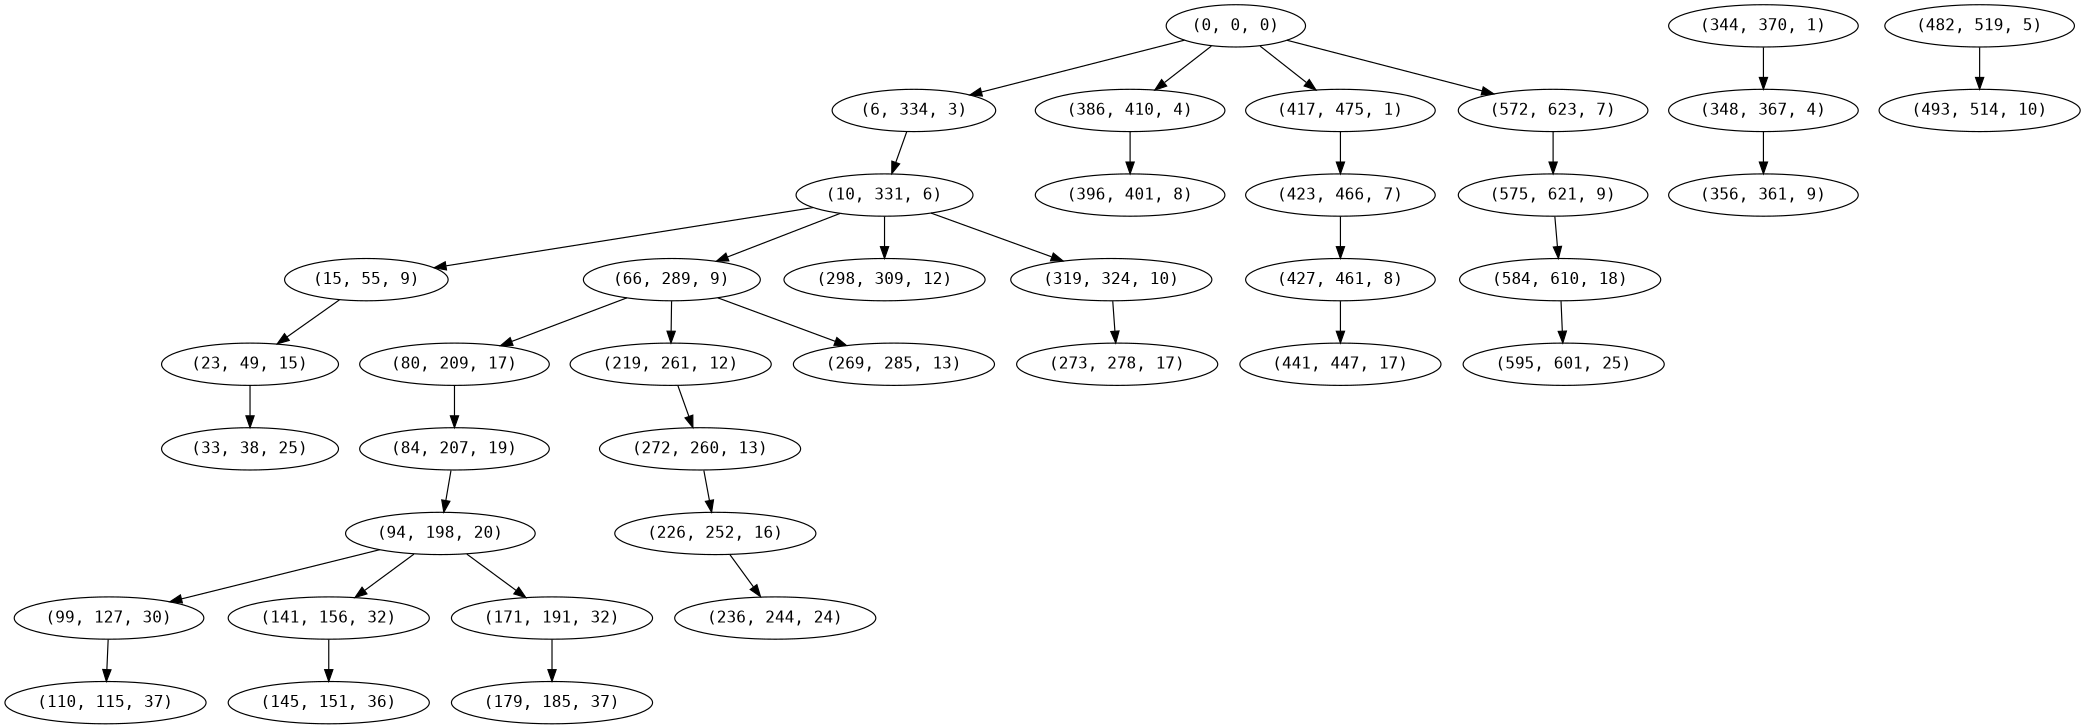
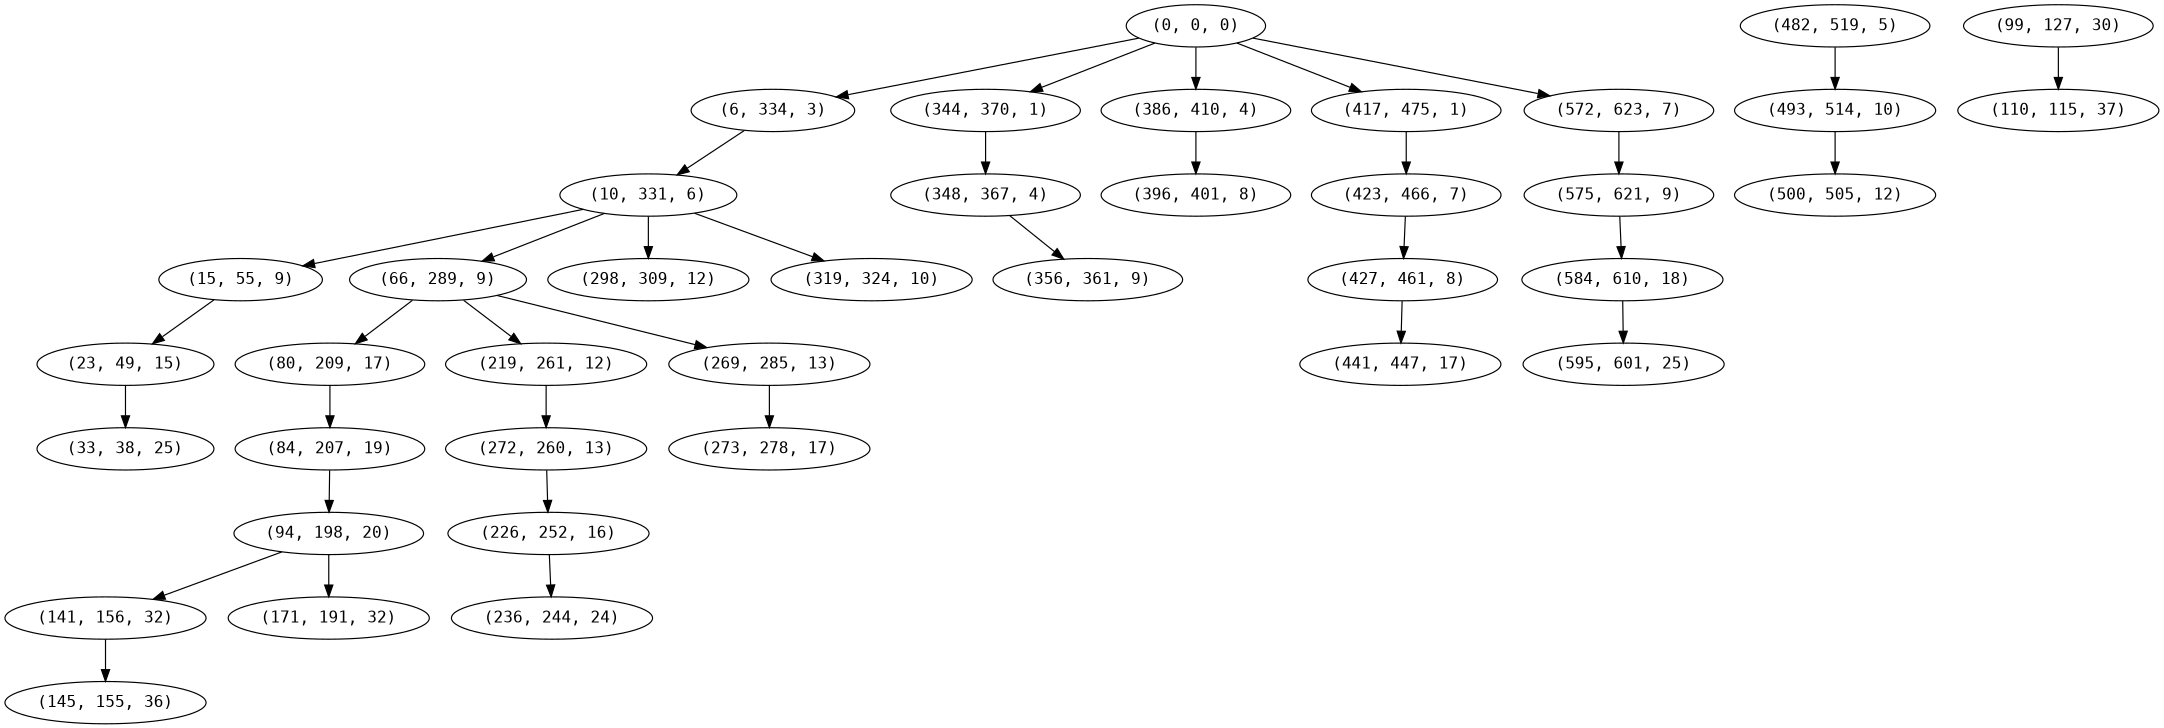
edge "(0, 0, 0)" -> "(344, 370, 1)": added
node "(500, 505, 12)": added
edge "(319, 324, 10)" -> "(273, 278, 17)": now "(269, 285, 13)" -> "(273, 278, 17)"
edge "(94, 198, 20)" -> "(99, 127, 30)": removed
node "(145, 151, 36)": label "(145, 151, 36)" -> "(145, 155, 36)"
node "(179, 185, 37)": removed
